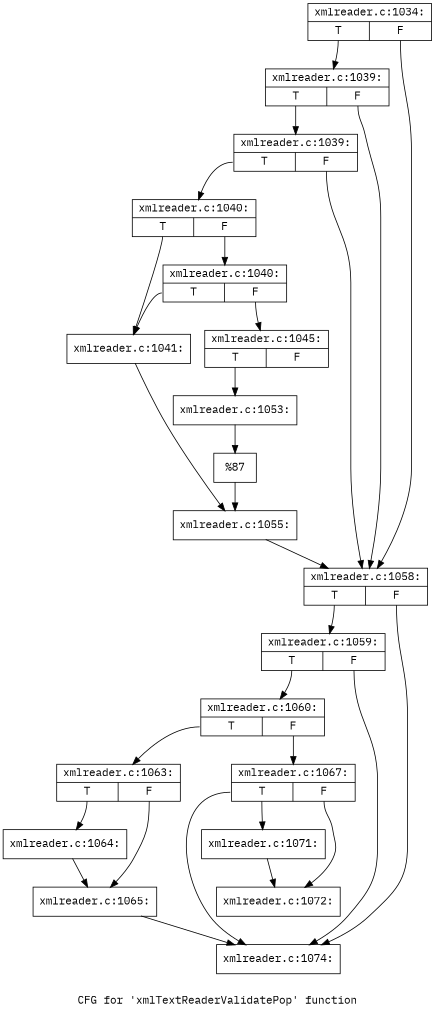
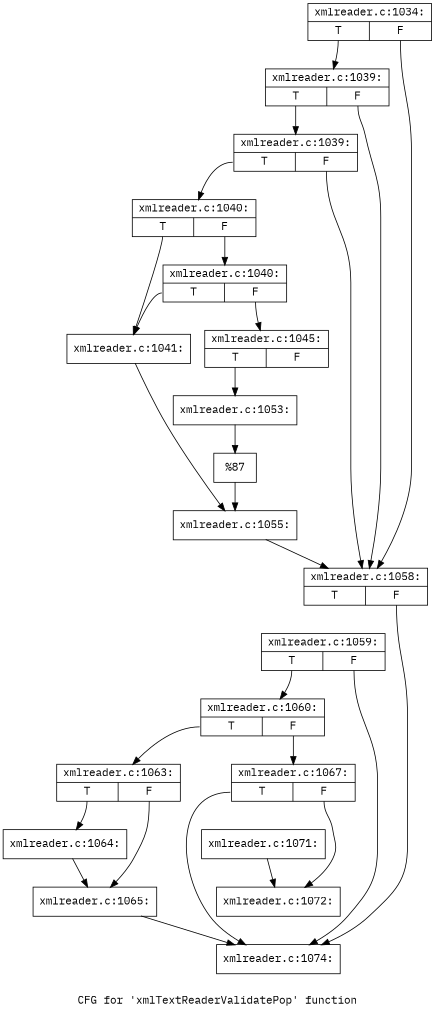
edge "xmlreader.c:1058:" -> "xmlreader.c:1059:": removed
edge "xmlreader.c:1067:" -> "xmlreader.c:1071:": removed
